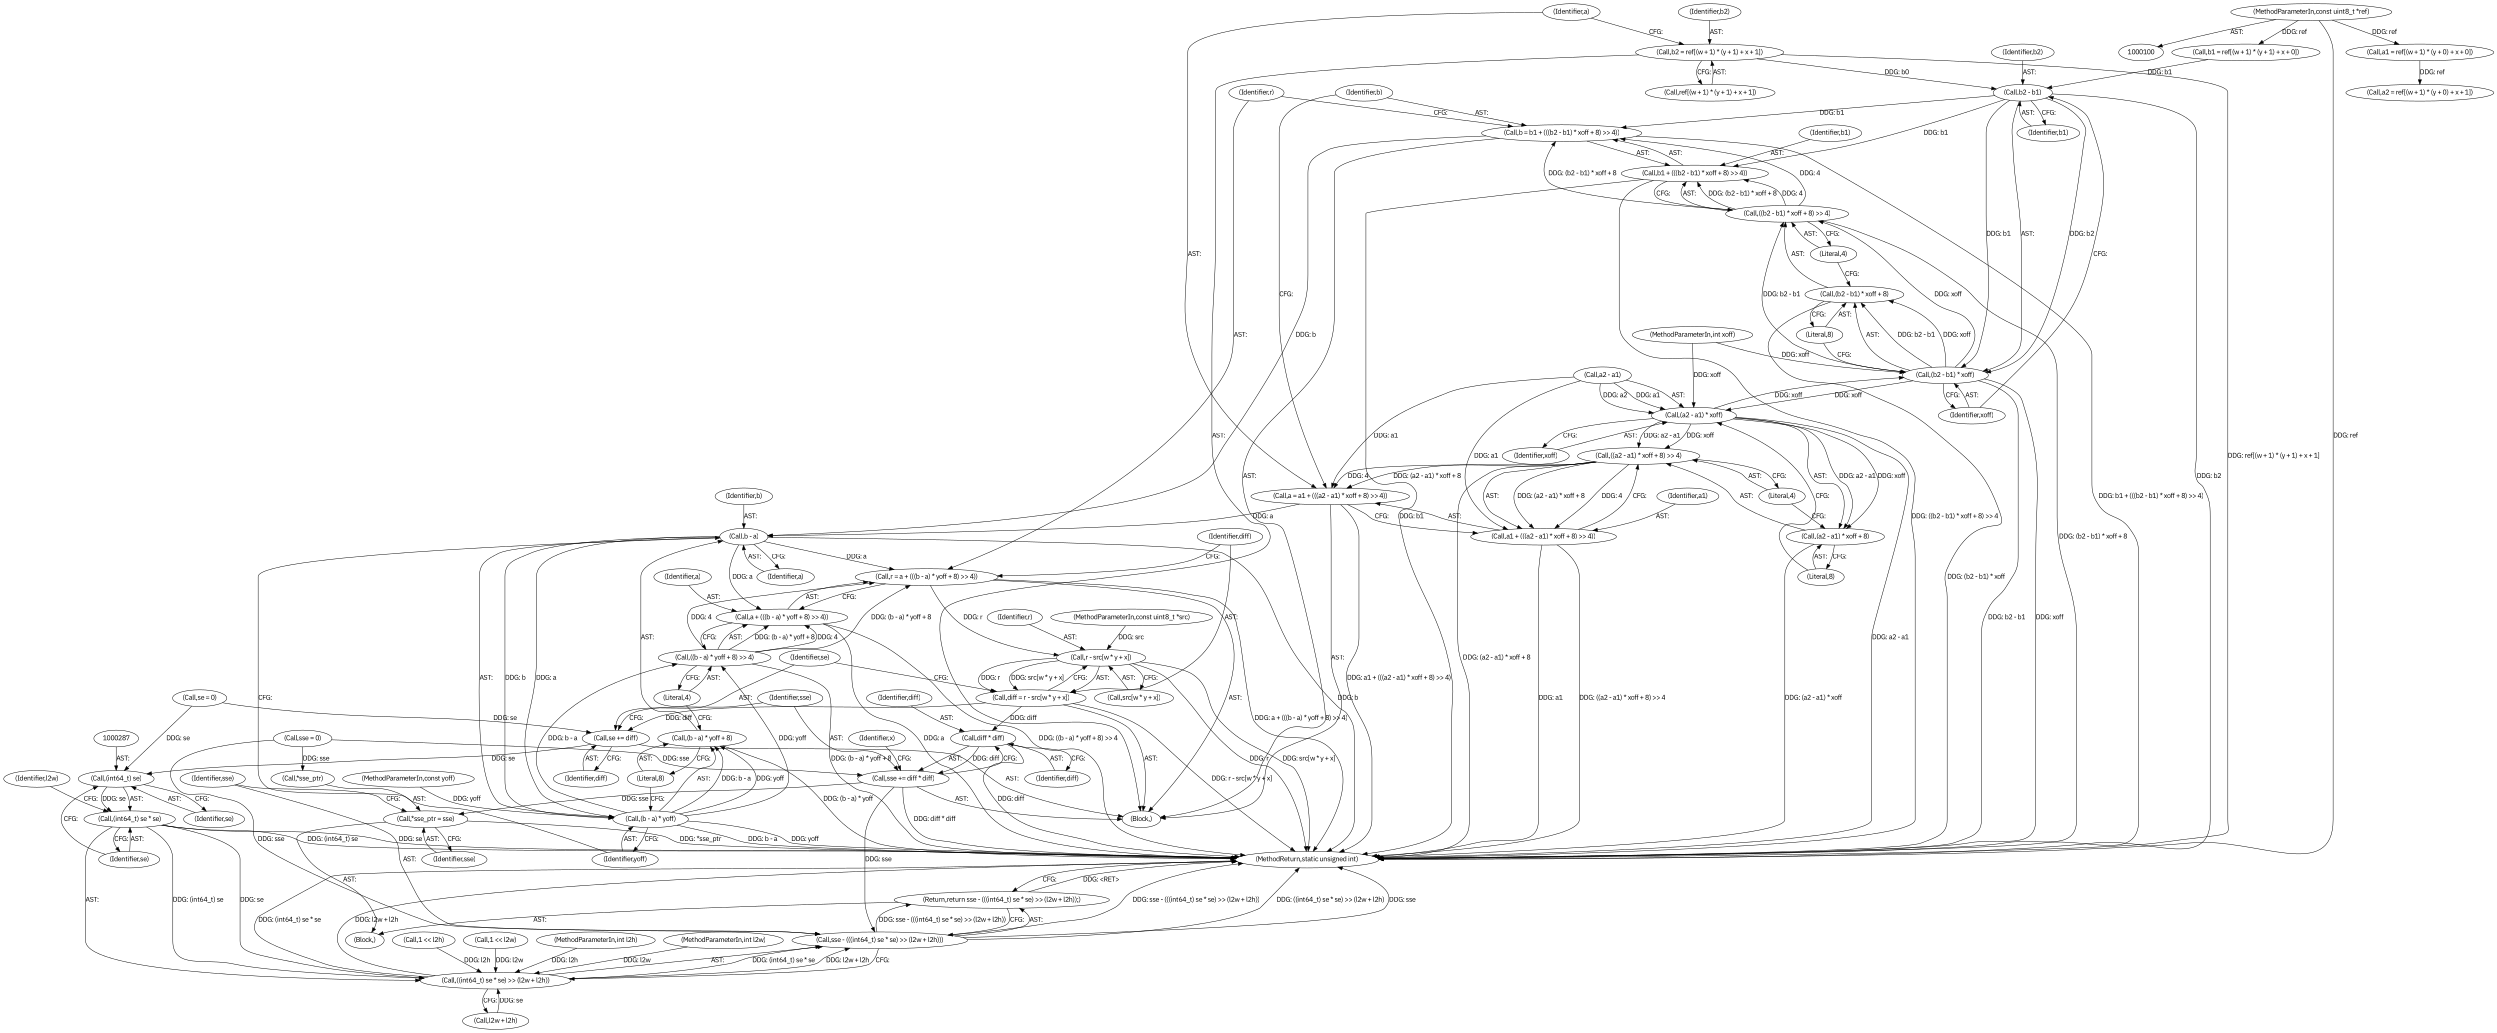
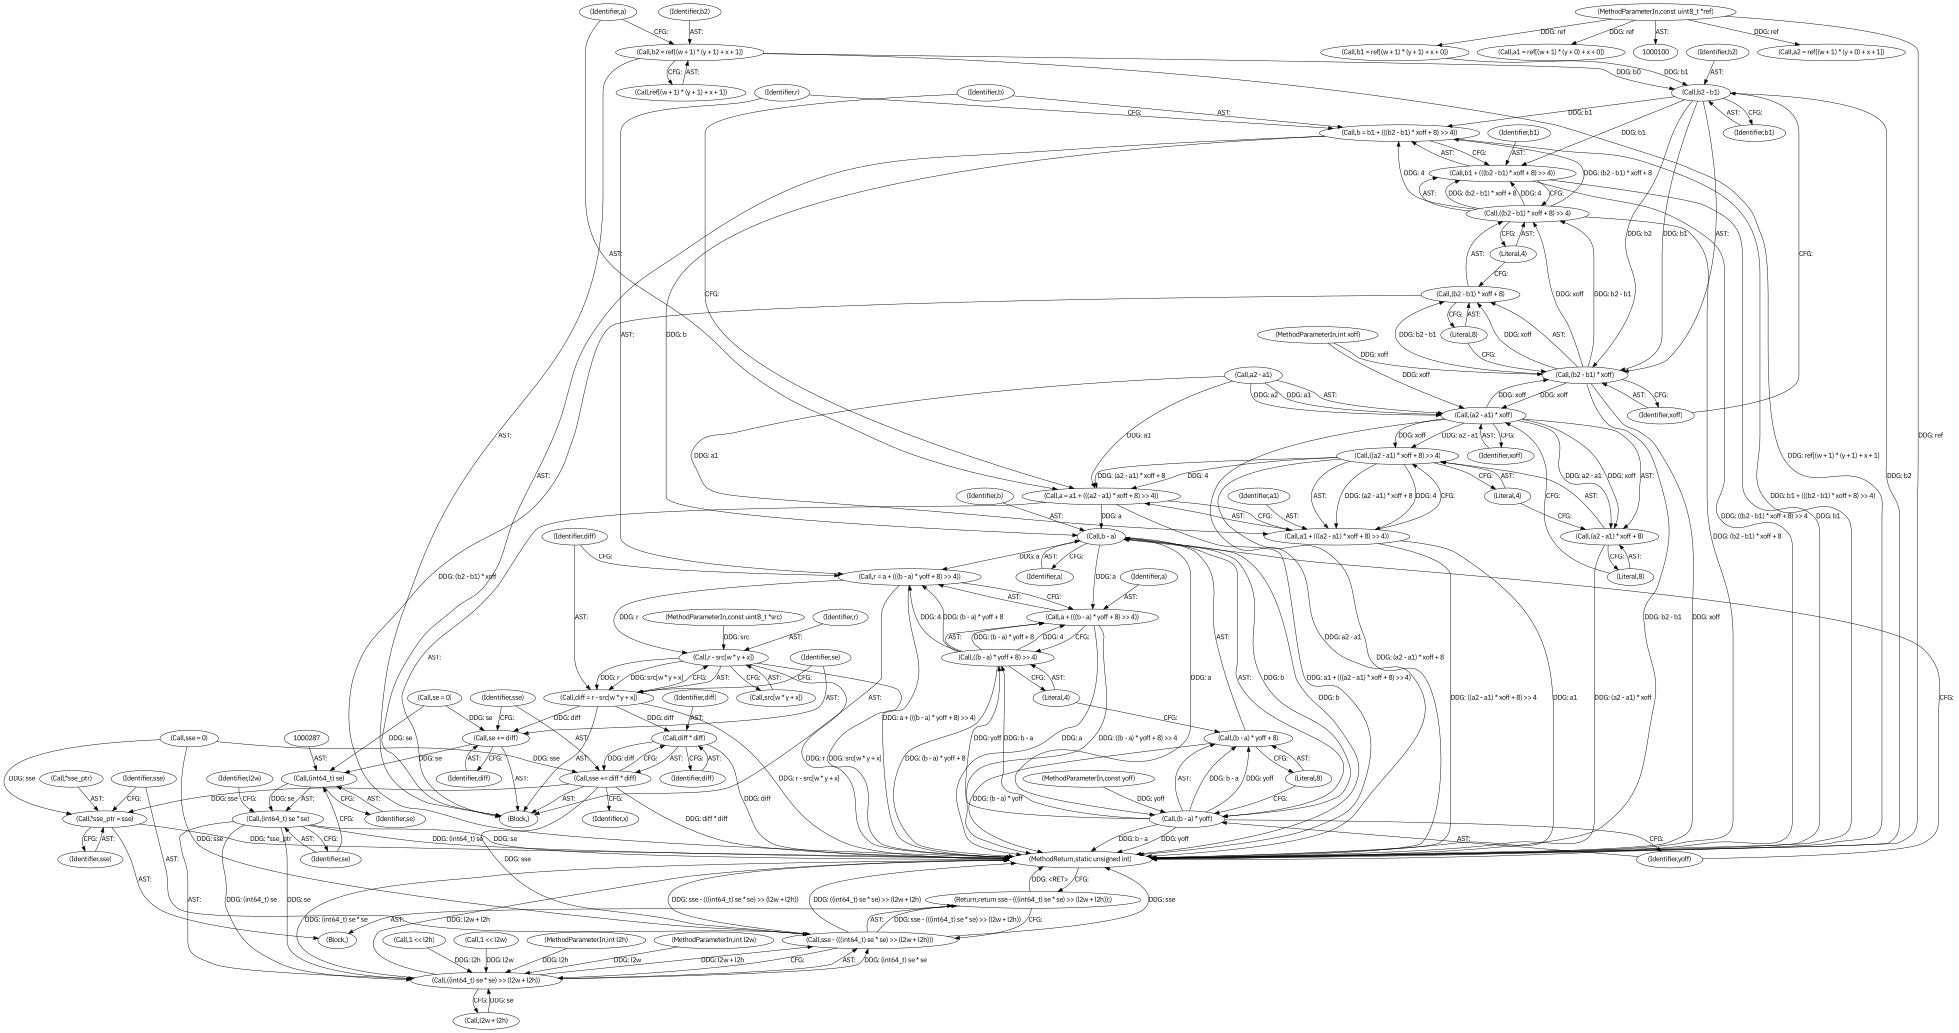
edge "(Call,a1 = ref[(w + 1) * (y + 0) + x + 0])" -> "(Call,a2 = ref[(w + 1) * (y + 0) + x + 1])": now "(MethodParameterIn,const uint8_t *ref)" -> "(Call,a2 = ref[(w + 1) * (y + 0) + x + 1])"
edge "(Call,b = b1 + (((b2 - b1) * xoff + 8) >> 4))" -> "(Call,b1 + (((b2 - b1) * xoff + 8) >> 4))": label "AST: " -> "CFG: "
edge "(Call,sse = 0)" -> "(Call,*sse_ptr)": now "(Call,sse = 0)" -> "(Call,*sse_ptr = sse)"
edge "(Identifier,x)" -> "(Call,sse += diff * diff)": reversed
